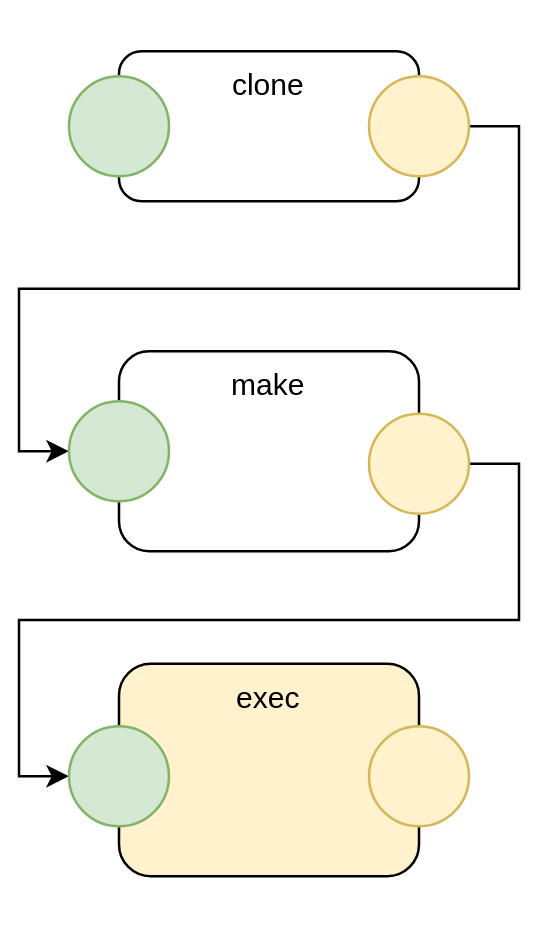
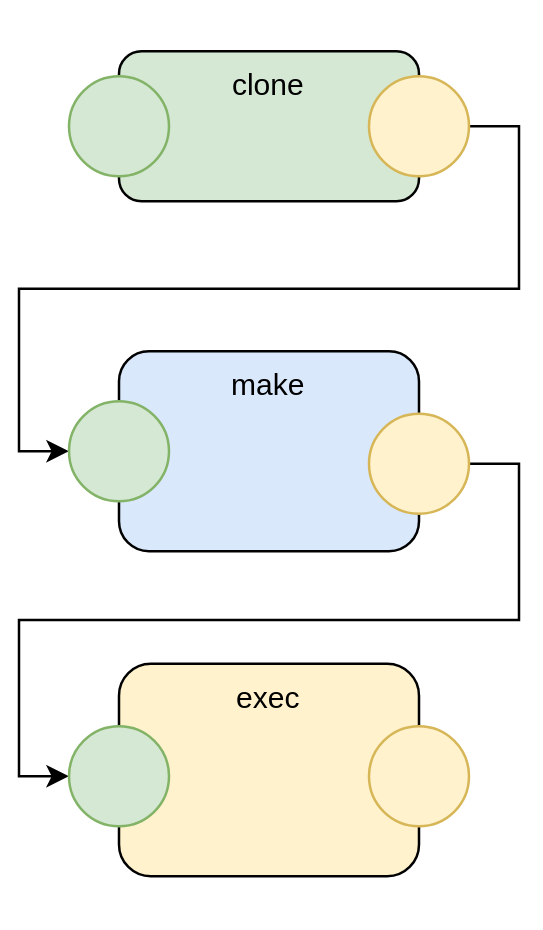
node "clone": fillcolor #ffffff -> #d5e8d4
node "make": fillcolor #ffffff -> #dae8fc
